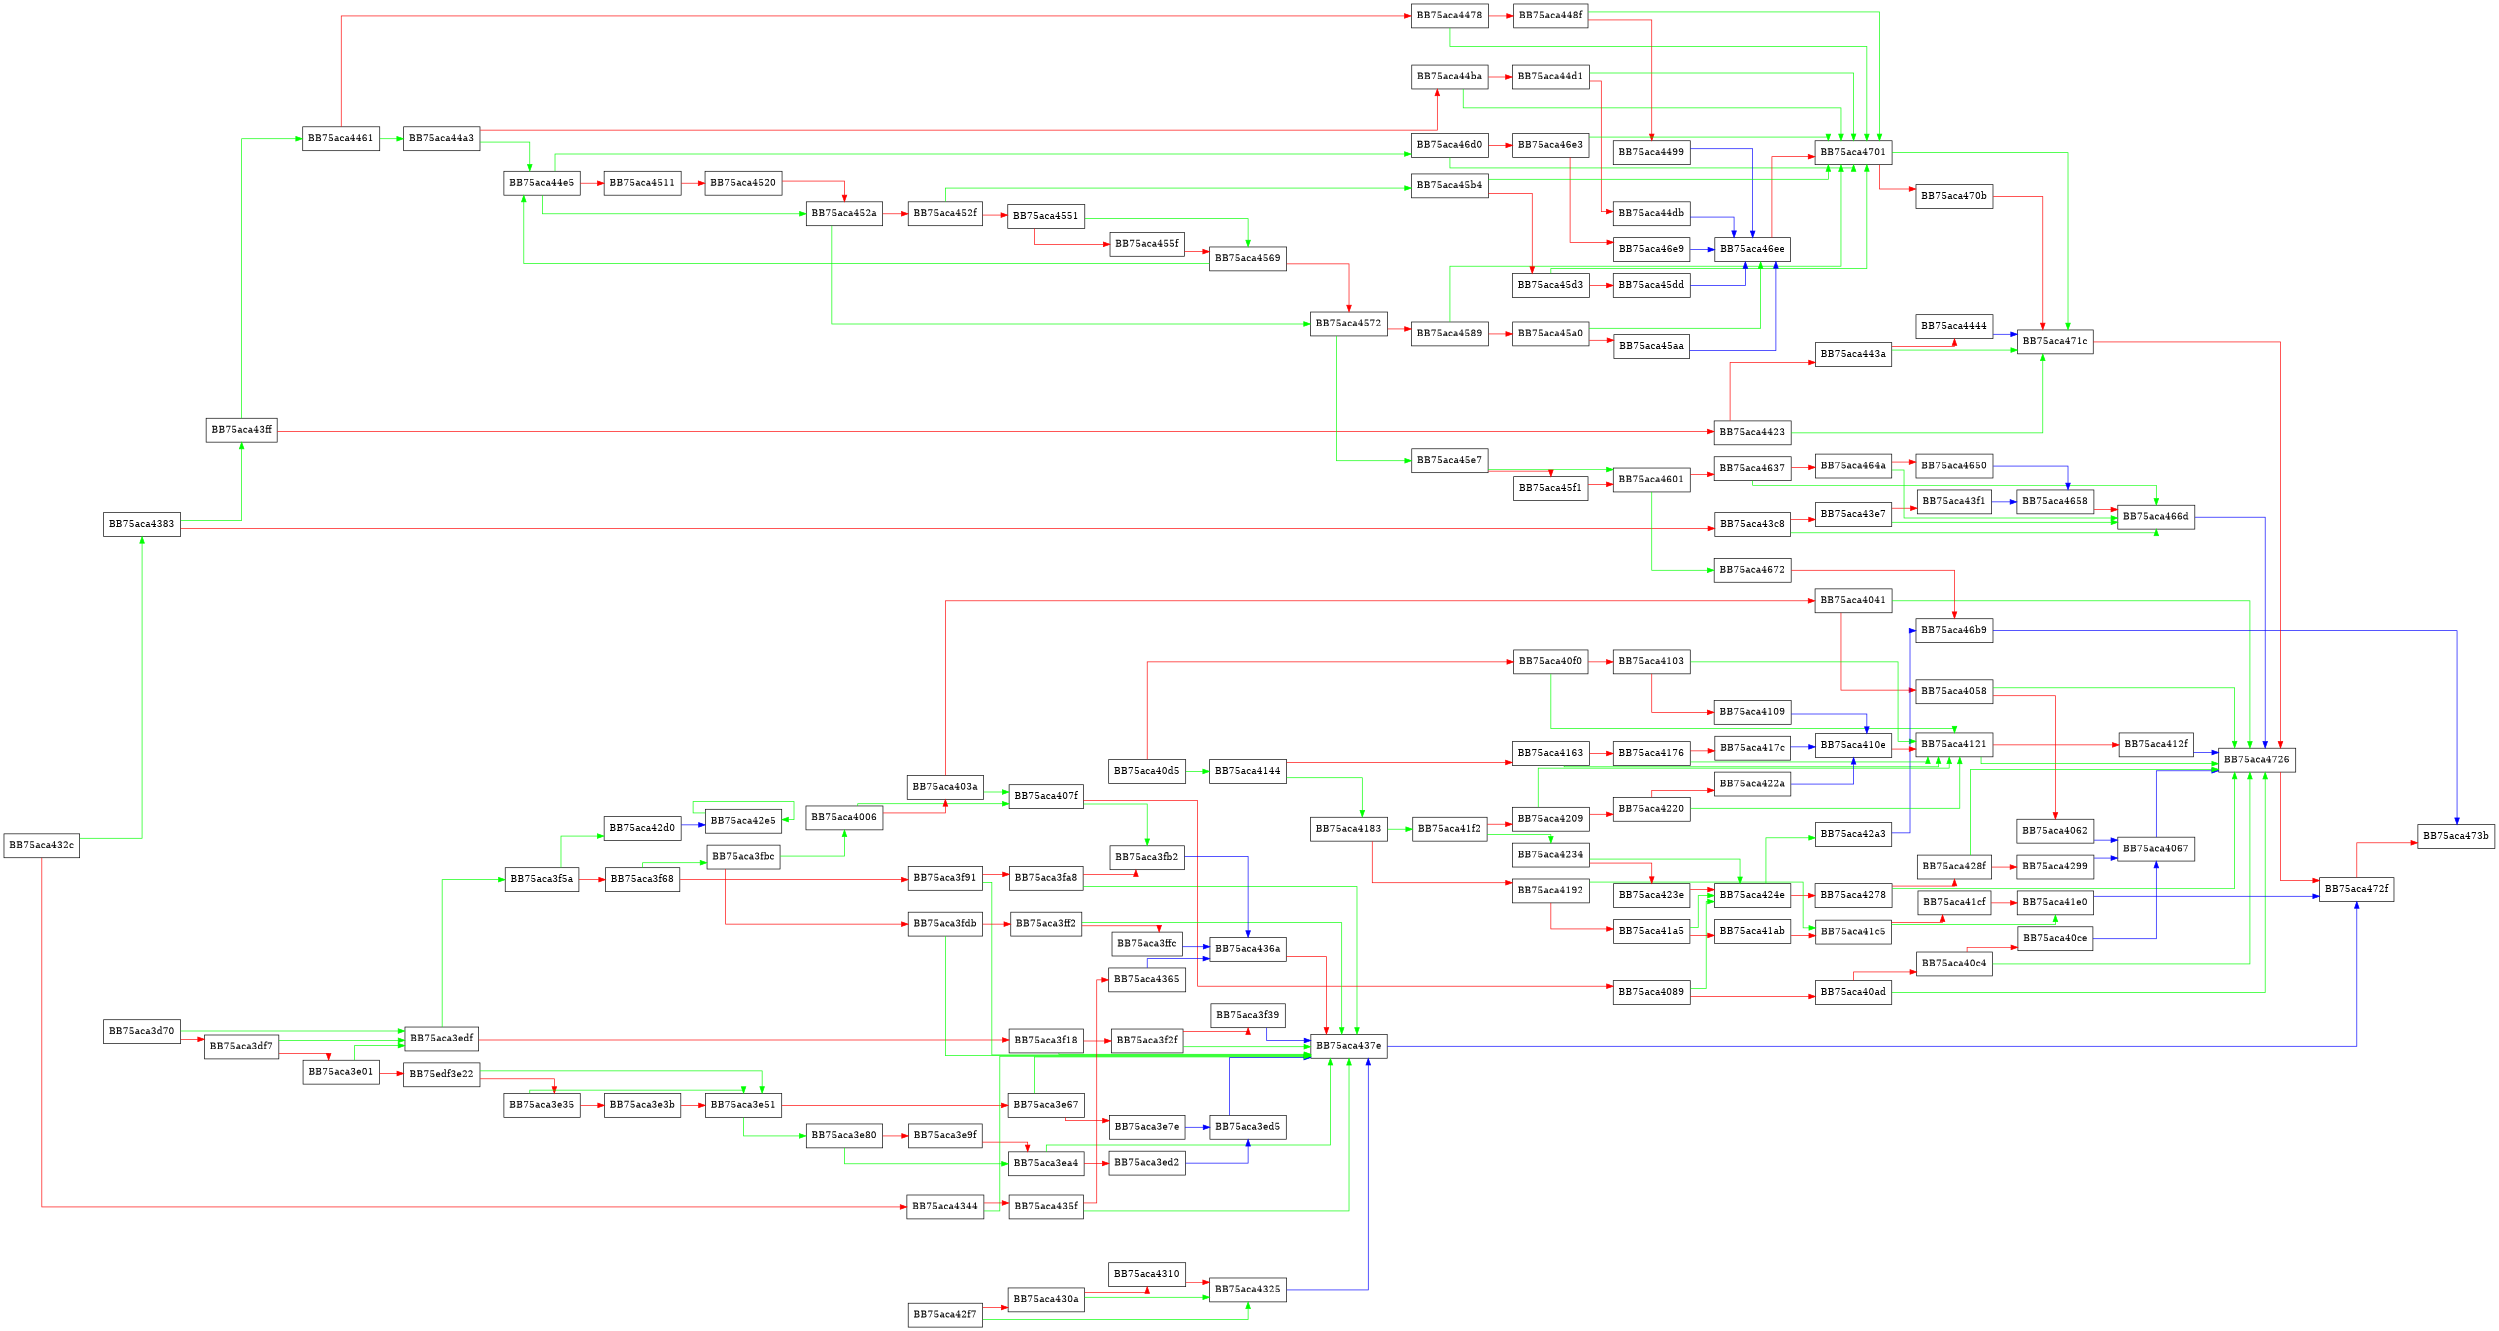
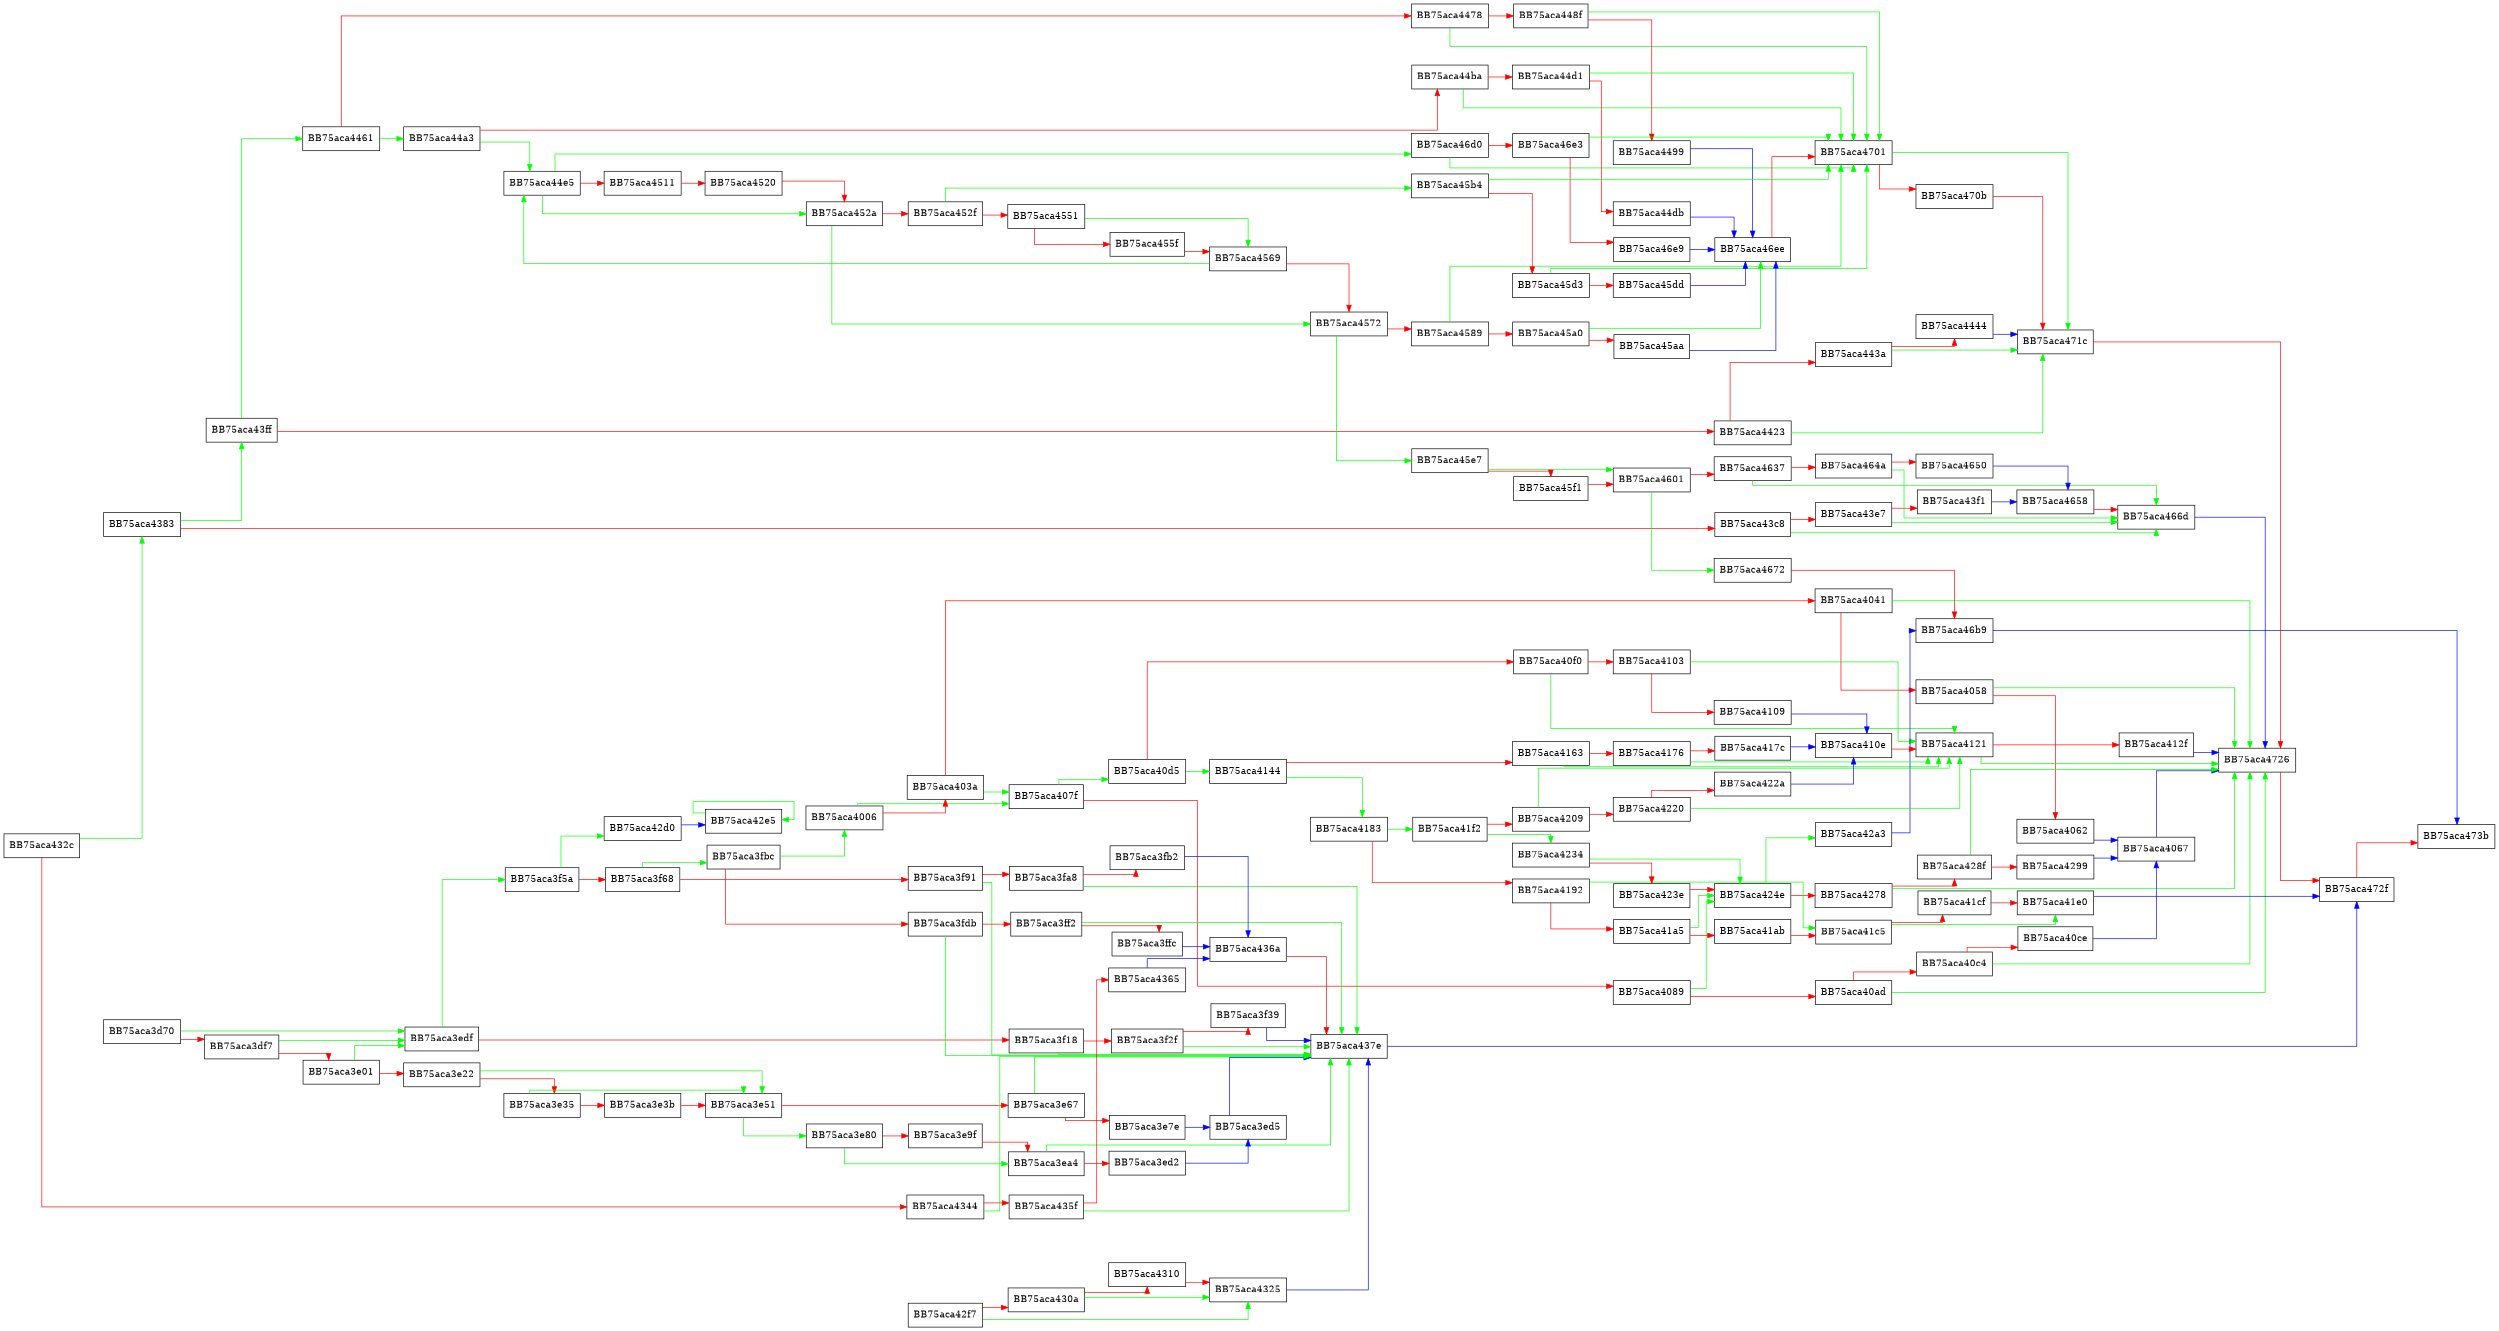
edge "BB75aca407f" -> "BB75aca3fb2": now "BB75aca407f" -> "BB75aca40d5"
node "BB75edf3e22": label "BB75edf3e22" -> "BB75aca3e22"
